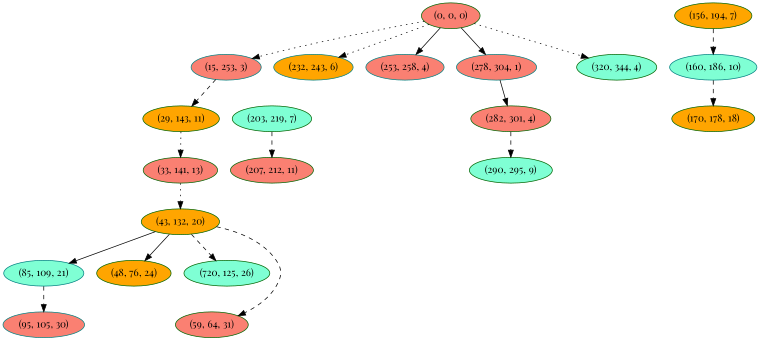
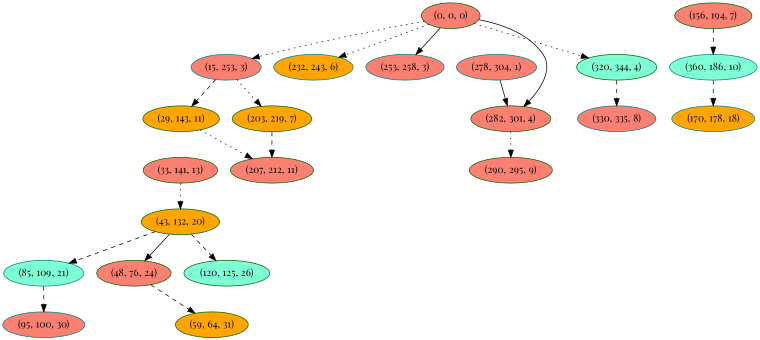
node "(156, 194, 7)": fillcolor orange -> salmon
edge "(0, 0, 0)" -> "(278, 304, 1)": now "(0, 0, 0)" -> "(282, 301, 4)"
node "(253, 258, 4)": label "(253, 258, 4)" -> "(253, 258, 3)"
node "(160, 186, 10)": label "(160, 186, 10)" -> "(360, 186, 10)"
edge "(15, 253, 3)" -> "(203, 219, 7)": added
node "(203, 219, 7)": fillcolor aquamarine -> orange
node "(330, 335, 8)": added
node "(170, 178, 18)": color darkgreen -> teal
edge "(29, 143, 11)" -> "(33, 141, 13)": now "(29, 143, 11)" -> "(207, 212, 11)"
edge "(282, 301, 4)" -> "(290, 295, 9)": style dashed -> dotted
node "(290, 295, 9)": fillcolor aquamarine -> salmon
edge "(43, 132, 20)" -> "(85, 109, 21)": style solid -> dashed
edge "(43, 132, 20)" -> "(59, 64, 31)": now "(48, 76, 24)" -> "(59, 64, 31)"
node "(48, 76, 24)": fillcolor orange -> salmon
node "(720, 125, 26)": label "(720, 125, 26)" -> "(120, 125, 26)"
node "(95, 105, 30)": label "(95, 105, 30)" -> "(95, 100, 30)"
node "(59, 64, 31)": fillcolor salmon -> orange
